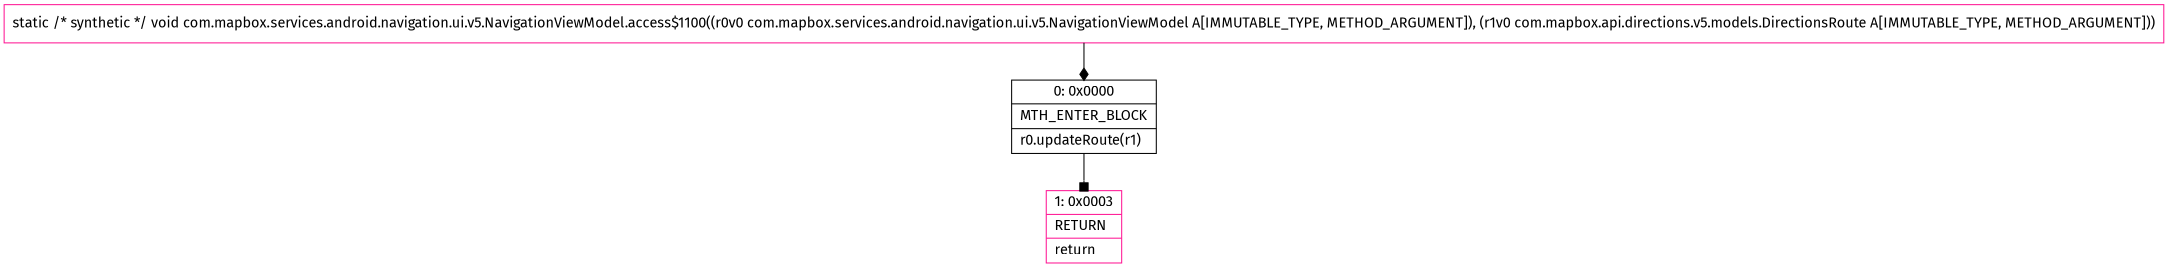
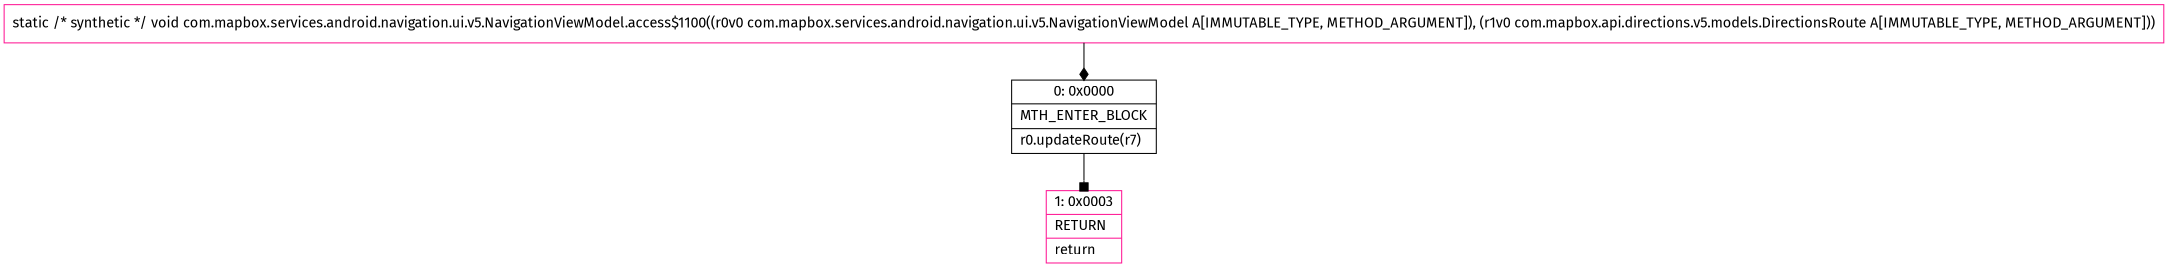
node "0: 0x0000": text "r0.updateRoute(r1)" -> "r0.updateRoute(r7)"
